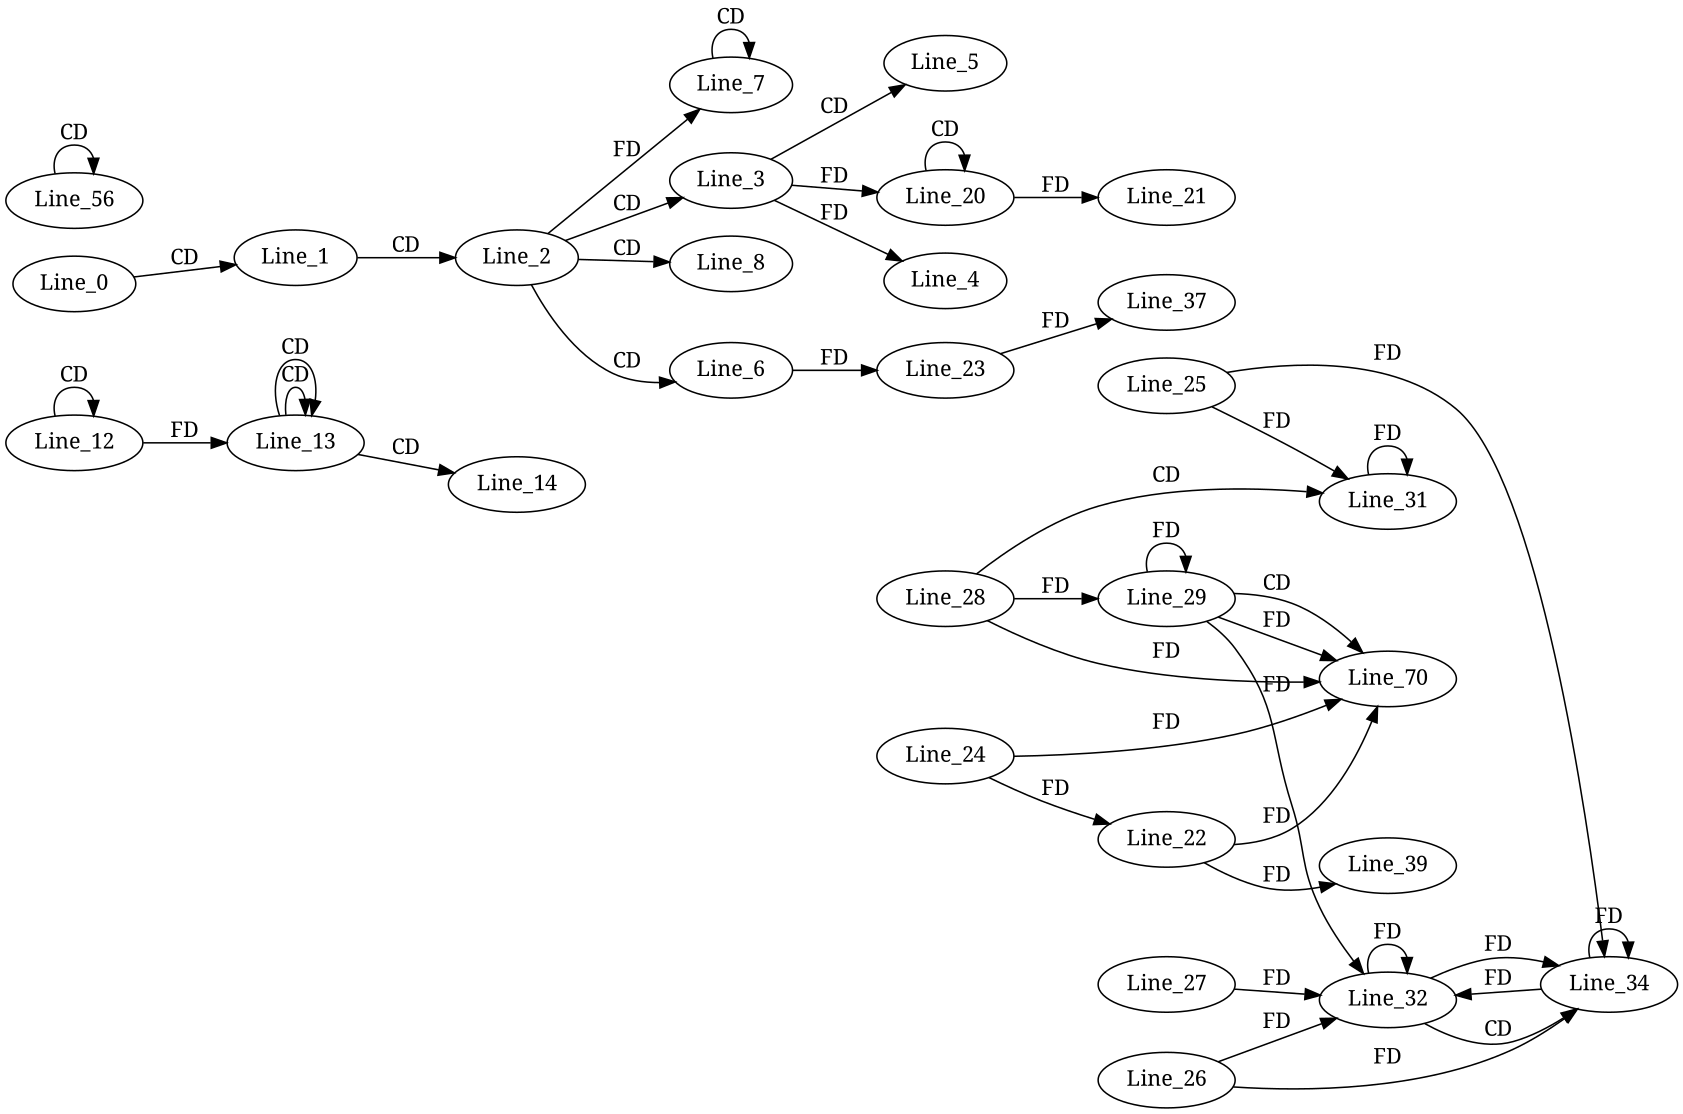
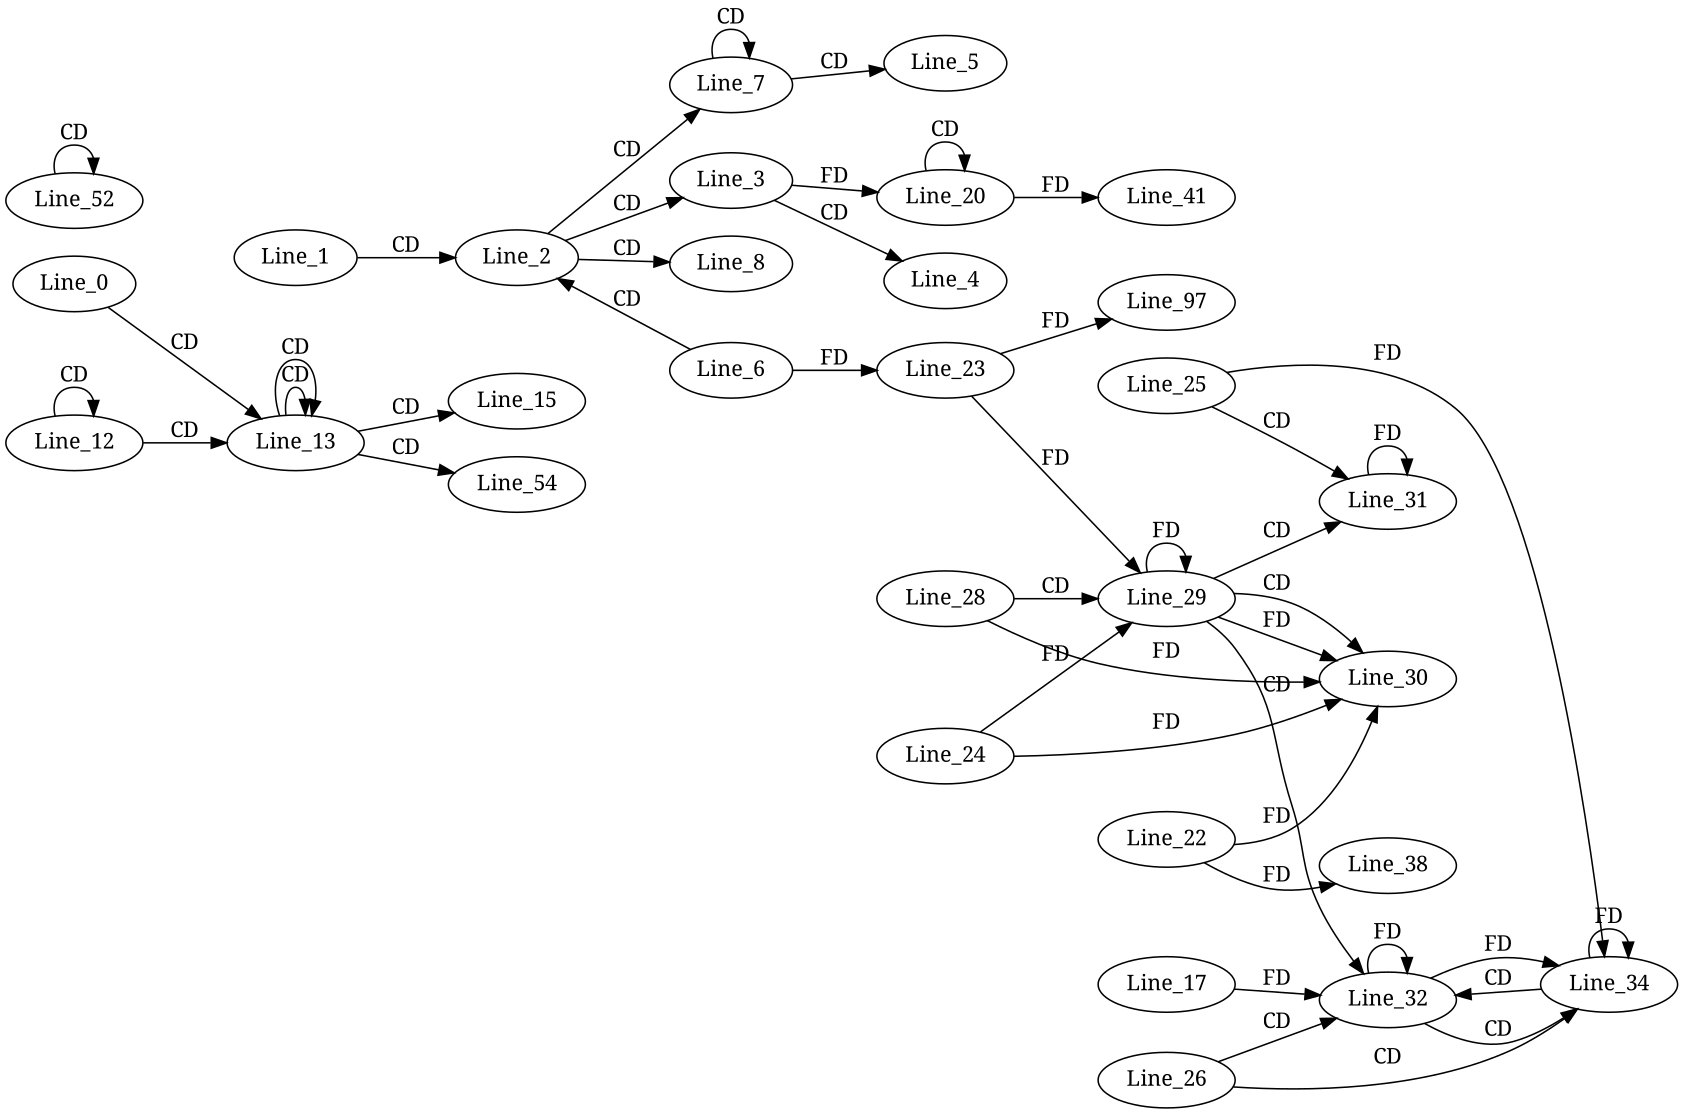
edge "Line_3" -> "Line_5": now "Line_7" -> "Line_5"
edge "Line_2" -> "Line_7": label "FD" -> "CD"
node "Line_21": label "Line_21" -> "Line_41"
node "Line_56": label "Line_56" -> "Line_52"
edge "Line_3" -> "Line_4": label "FD" -> "CD"
edge "Line_0" -> "Line_1": now "Line_0" -> "Line_13"
node "Line_37": label "Line_37" -> "Line_97"
edge "Line_2" -> "Line_6": reversed
node "Line_15": added
edge "Line_25" -> "Line_31": label "FD" -> "CD"
edge "Line_12" -> "Line_13": label "FD" -> "CD"
edge "Line_23" -> "Line_29": added, label "FD"
node "Line_14": label "Line_14" -> "Line_54"
edge "Line_28" -> "Line_31": now "Line_29" -> "Line_31"
edge "Line_28" -> "Line_29": label "FD" -> "CD"
node "Line_70": label "Line_70" -> "Line_30"
edge "Line_29" -> "Line_32": label "FD" -> "CD"
edge "Line_24" -> "Line_22": now "Line_24" -> "Line_29"
node "Line_39": label "Line_39" -> "Line_38"
edge "Line_34" -> "Line_32": label "FD" -> "CD"
node "Line_27": label "Line_27" -> "Line_17"
edge "Line_26" -> "Line_32": label "FD" -> "CD"
edge "Line_26" -> "Line_34": label "FD" -> "CD"
